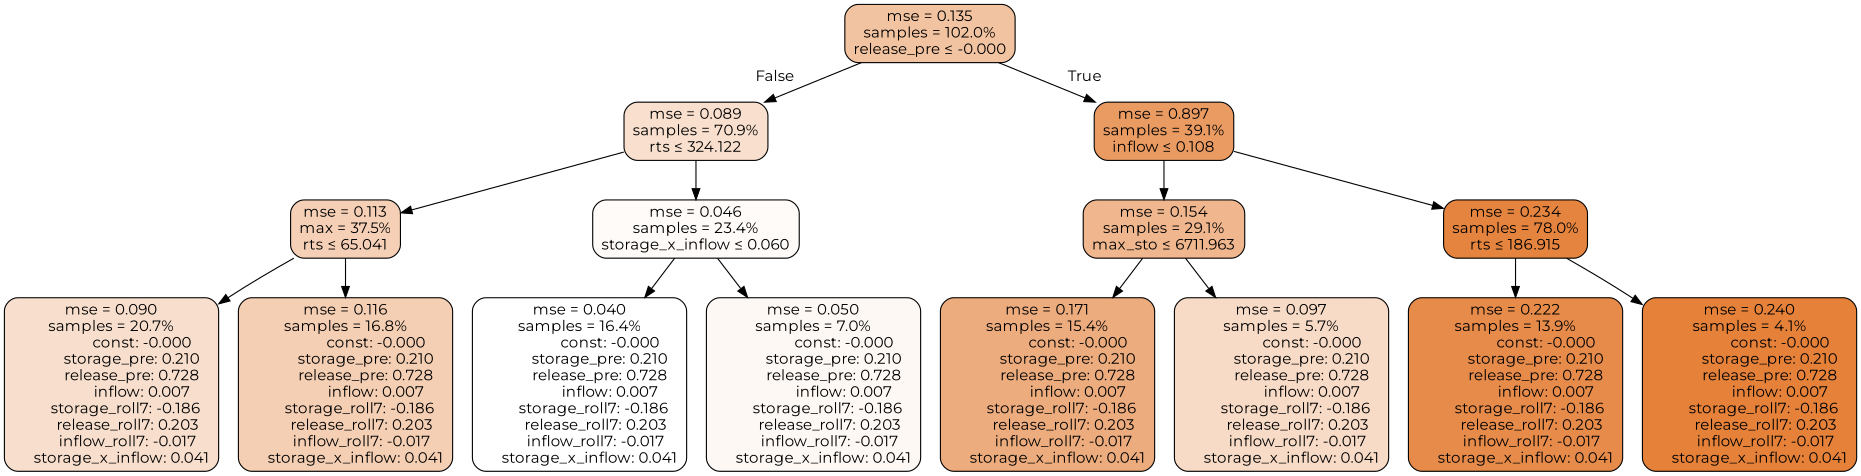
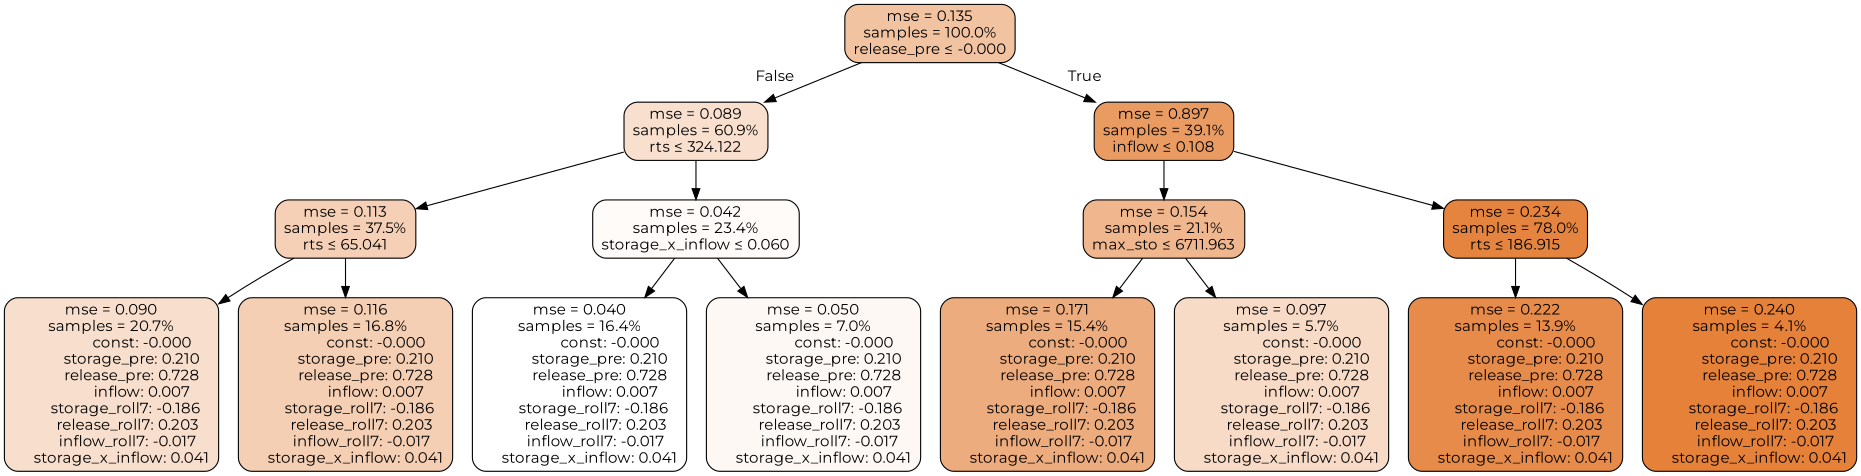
node "mse = 0.135 samples = 102.0% release_pre ≤ -0.000": label "mse = 0.135 samples = 102.0% release_pre ≤ -0.000" -> "mse = 0.135 samples = 100.0% release_pre ≤ -0.000"
node "mse = 0.089 samples = 70.9% rts ≤ 324.122": label "mse = 0.089 samples = 70.9% rts ≤ 324.122" -> "mse = 0.089 samples = 60.9% rts ≤ 324.122"
node "mse = 0.113 max = 37.5% rts ≤ 65.041": label "mse = 0.113 max = 37.5% rts ≤ 65.041" -> "mse = 0.113 samples = 37.5% rts ≤ 65.041"
node "mse = 0.046 samples = 23.4% storage_x_inflow ≤ 0.060": label "mse = 0.046 samples = 23.4% storage_x_inflow ≤ 0.060" -> "mse = 0.042 samples = 23.4% storage_x_inflow ≤ 0.060"
node "mse = 0.154 samples = 29.1% max_sto ≤ 6711.963": label "mse = 0.154 samples = 29.1% max_sto ≤ 6711.963" -> "mse = 0.154 samples = 21.1% max_sto ≤ 6711.963"
